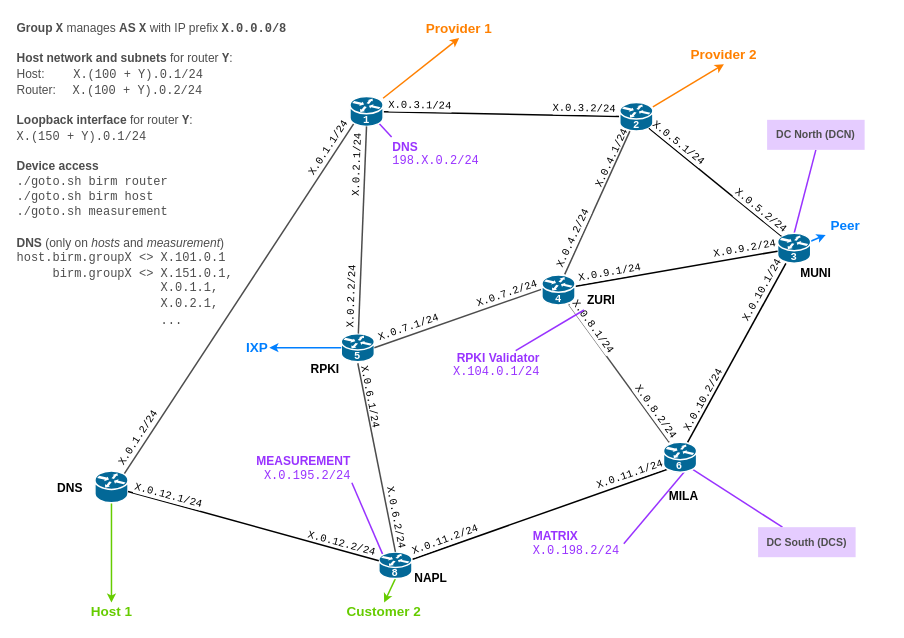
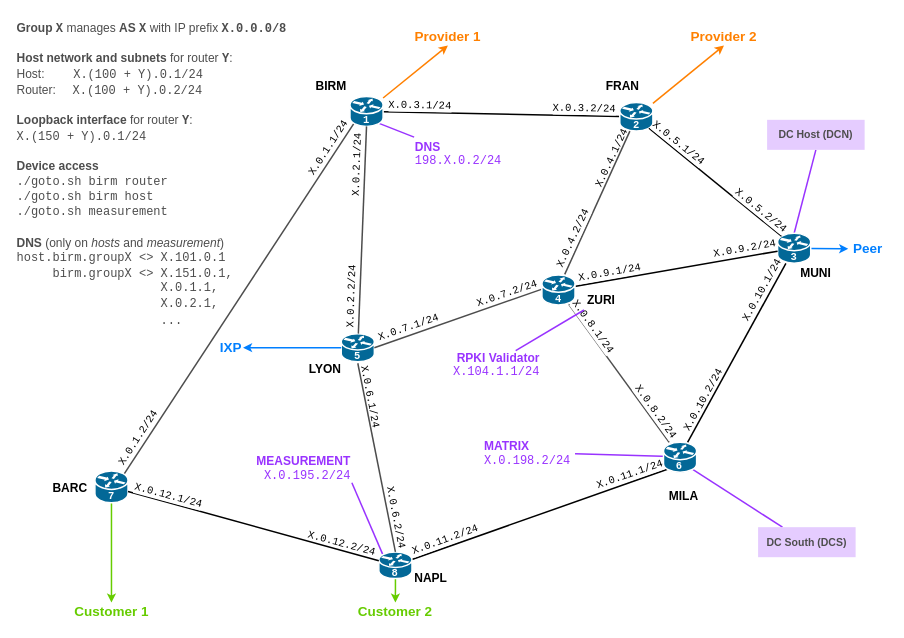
node "Provider 1": moved (459, 29) -> (448, 36)
node "Provider 2": moved (724, 55) -> (724, 36)
node "BIRM": added
node "FRAN": added
node "DC North (DCN)": label "DC North (DCN)" -> "DC Host (DCN)"
node "DNS 198.X.0.2/24": moved (445, 154) -> (467, 154)
node "Peer": moved (845, 226) -> (868, 249)
node "IXP": moved (257, 347) -> (231, 347)
node "RPKI Validator X.104.0.1/24": label "RPKI Validator X.104.0.1/24" -> "RPKI Validator X.104.1.1/24"
node "RPKI": label "RPKI" -> "LYON"
node "DNS": label "DNS" -> "BARC"
node "7": added
node "MATRIX X.0.198.2/24": moved (578, 543) -> (529, 453)
node "Host 1": label "Host 1" -> "Customer 1"
node "Customer 2": moved (384, 612) -> (395, 612)
